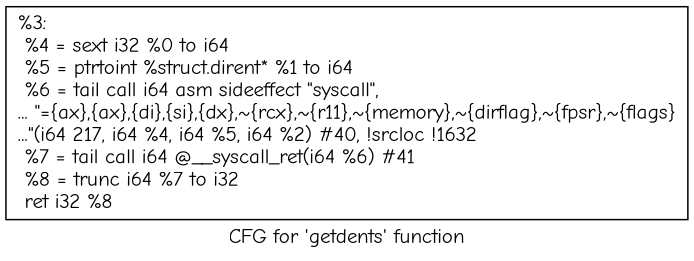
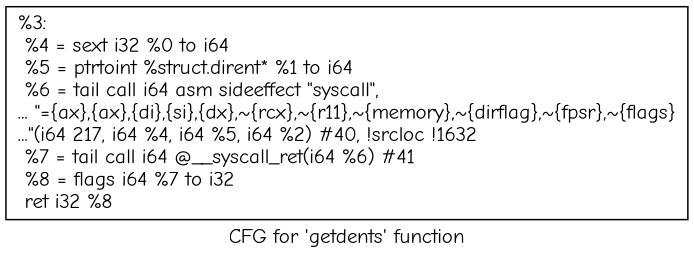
node "%3:": text "%8 = trunc i64 %7 to i32" -> "%8 = flags i64 %7 to i32"
